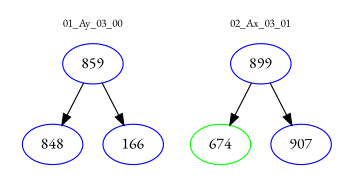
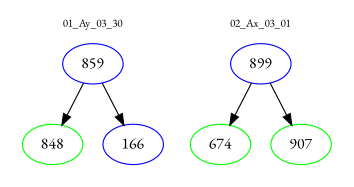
cluster "01_Ay_03_00": label "01_Ay_03_00" -> "01_Ay_03_30"
node "848": color blue -> green
node "907": color blue -> green
